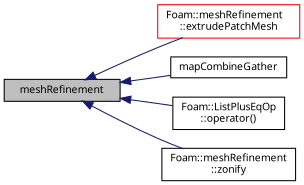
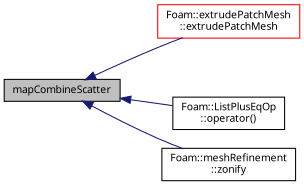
node "Foam::meshRefinement ::extrudePatchMesh": label "Foam::meshRefinement ::extrudePatchMesh" -> "Foam::extrudePatchMesh ::extrudePatchMesh"
node "mapCombineGather": removed
node "meshRefinement": label "meshRefinement" -> "mapCombineScatter"
